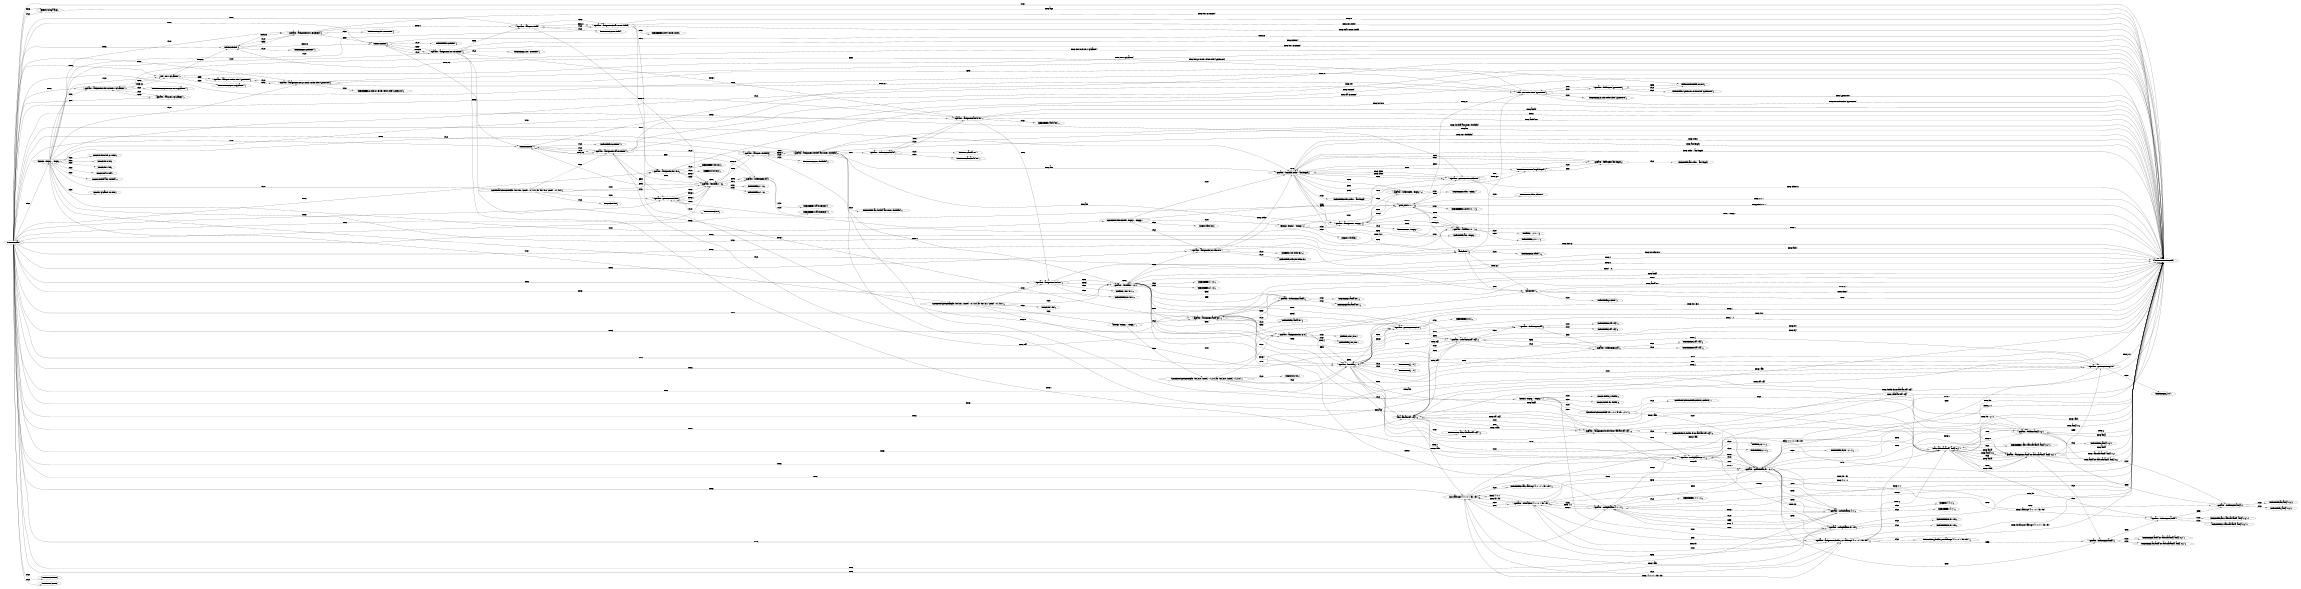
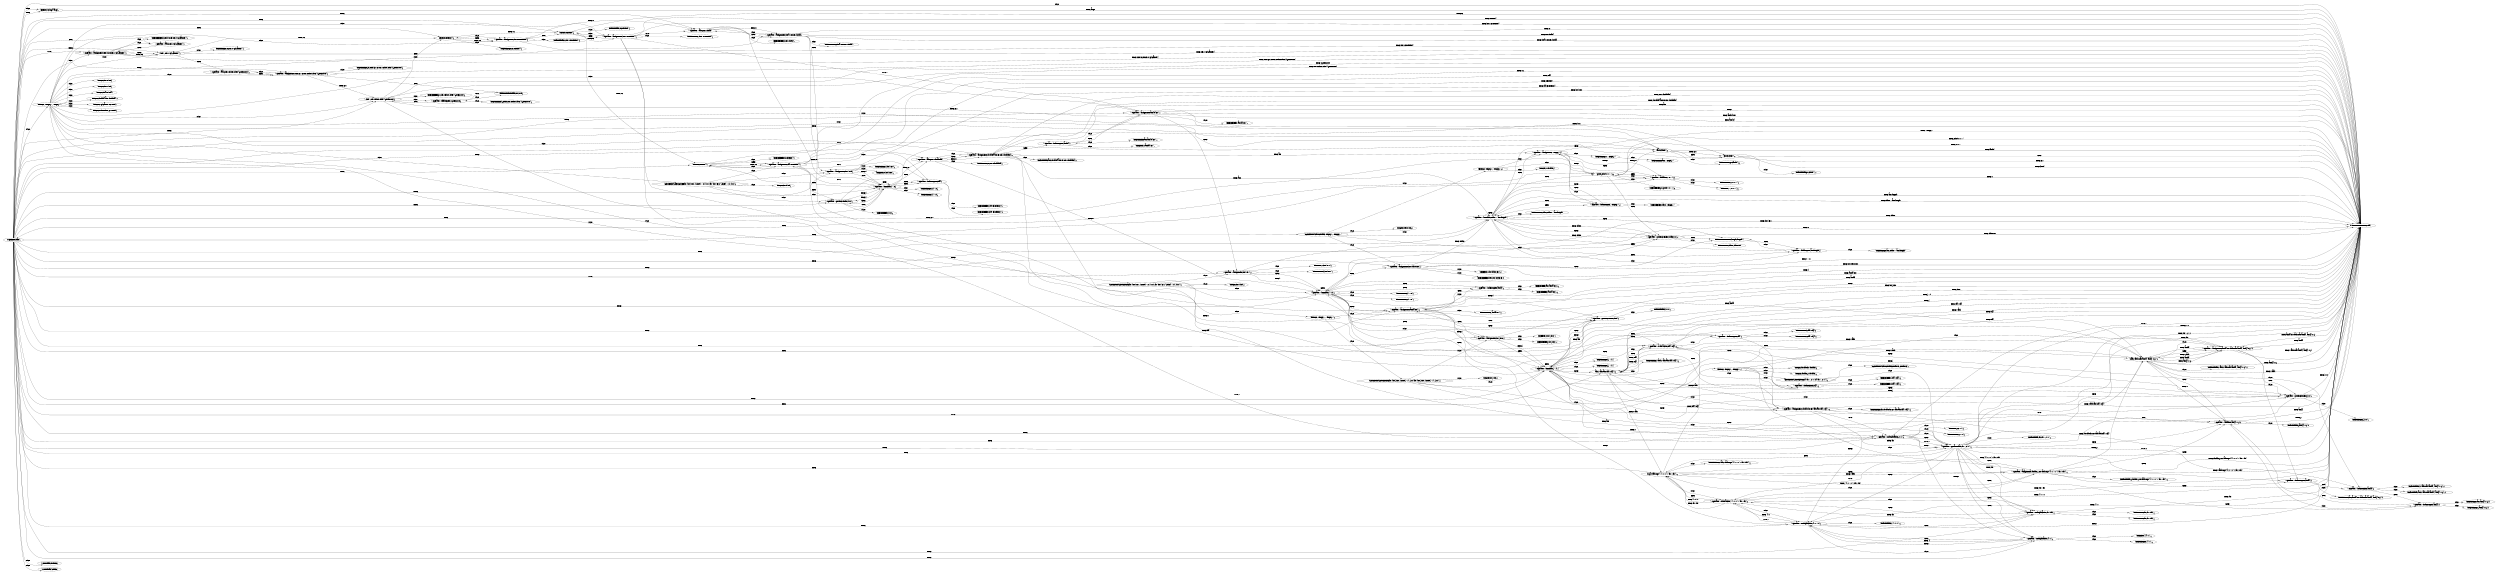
edge "(flush,flush())" -> "(<init>,new PrintWriter(System.out))": reversed
node "(IDENTIFIER,i,ans[i] = Math.max(ans[i], ans[j] + y))": removed
